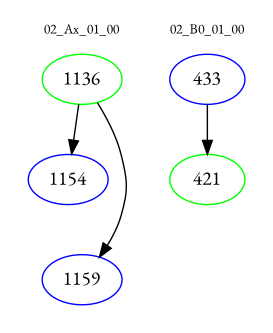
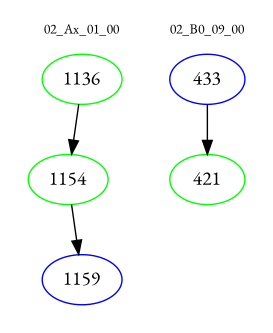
cluster "02_B0_01_00": label "02_B0_01_00" -> "02_B0_09_00"
edge "1136" -> "1159": now "1154" -> "1159"
node "1154": color blue -> green
